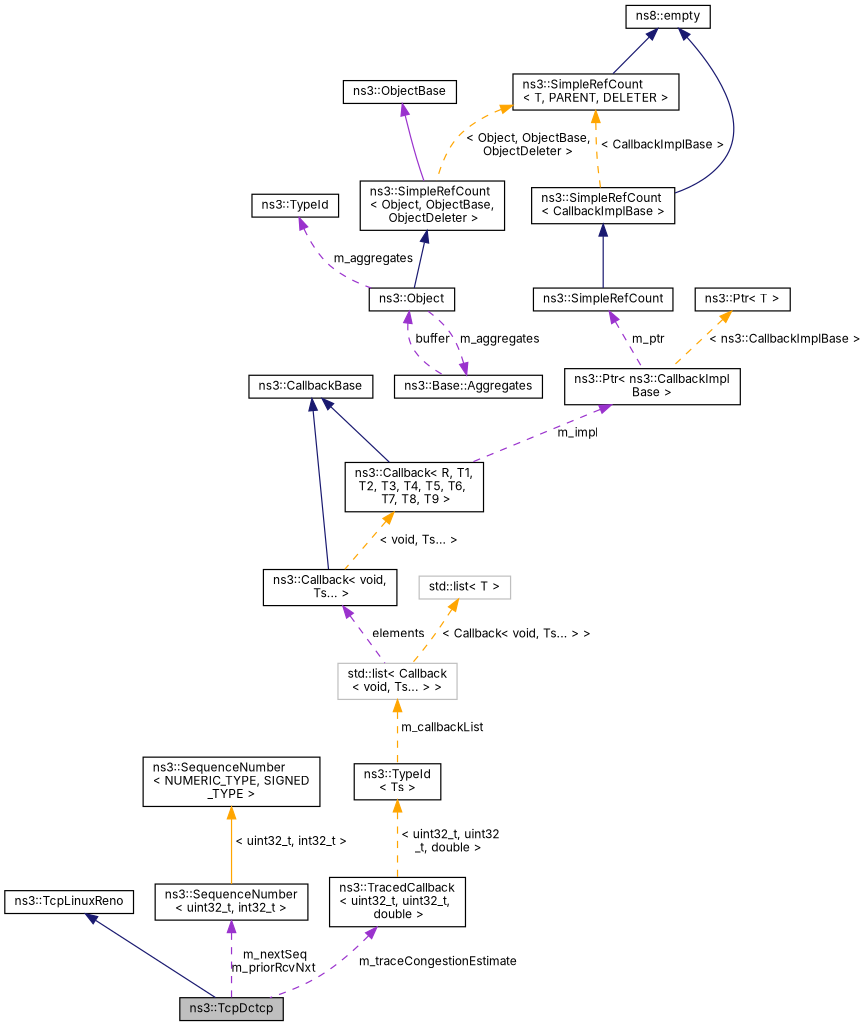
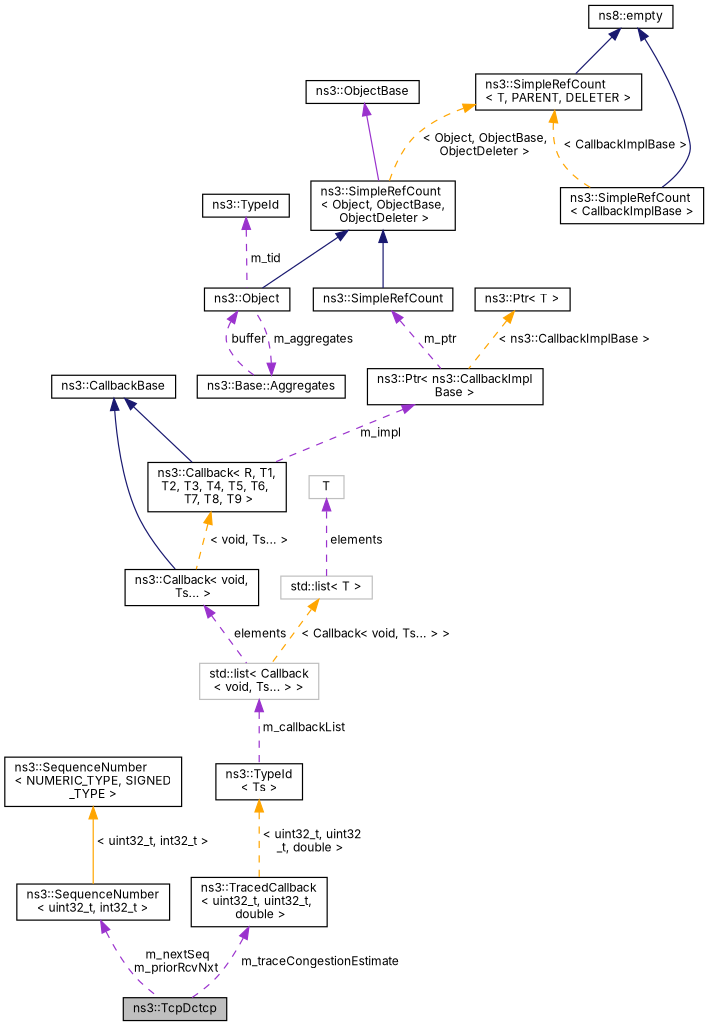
edge "ns3::Object" -> "ns3::TypeId": label " m_aggregates" -> " m_tid"
edge "ns3::SimpleRefCount" -> "ns3::SimpleRefCount < CallbackImplBase >": now "ns3::SimpleRefCount" -> "ns3::SimpleRefCount < Object, ObjectBase, ObjectDeleter >"
node "T": added
edge "ns3::TypeId < Ts >" -> "std::list< Callback < void, Ts... > >": color orange -> darkorchid3
node "ns3::TcpLinuxReno": removed
